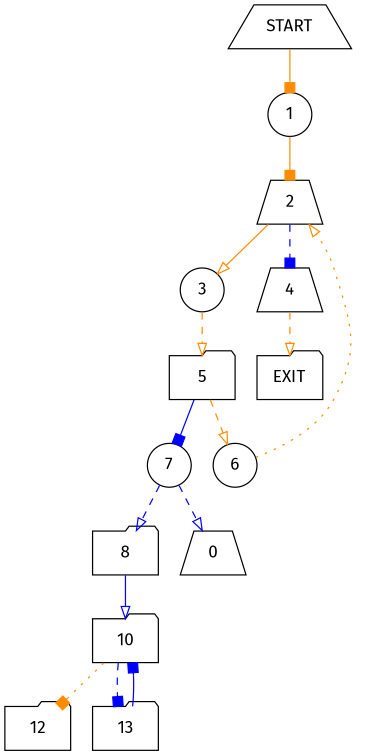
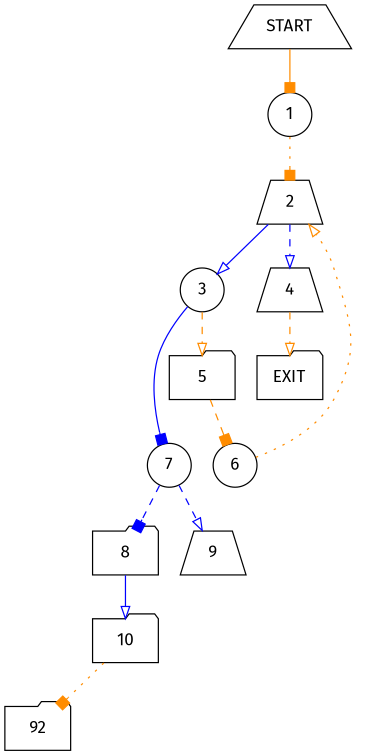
edge "1" -> "2": style solid -> dotted
edge "2" -> "4": arrowhead box -> onormal
edge "2" -> "3": color darkorange -> blue
edge "5" -> "7": now "3" -> "7"
edge "5" -> "6": arrowhead onormal -> box
edge "7" -> "8": arrowhead onormal -> box
node "0": label "0" -> "9"
node "12": label "12" -> "92"
node "13": removed
